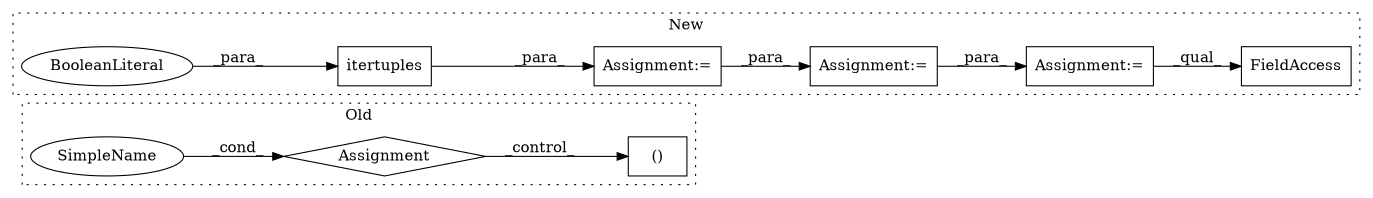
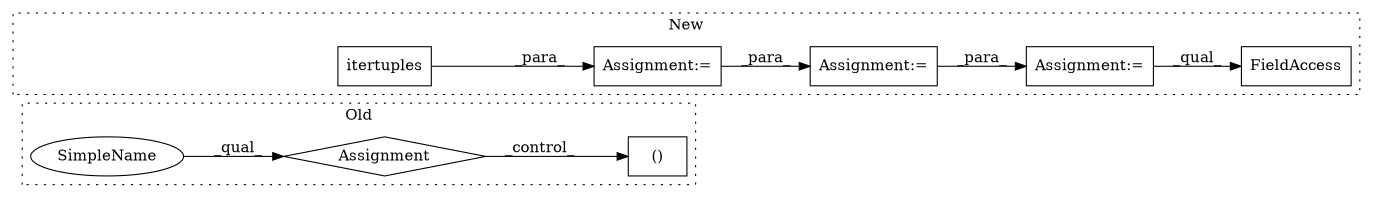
node "BooleanLiteral": removed
edge "SimpleName" -> "Assignment": label "_cond_" -> "_qual_"
